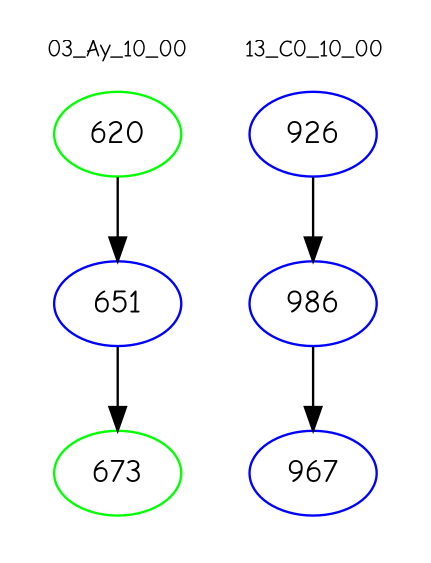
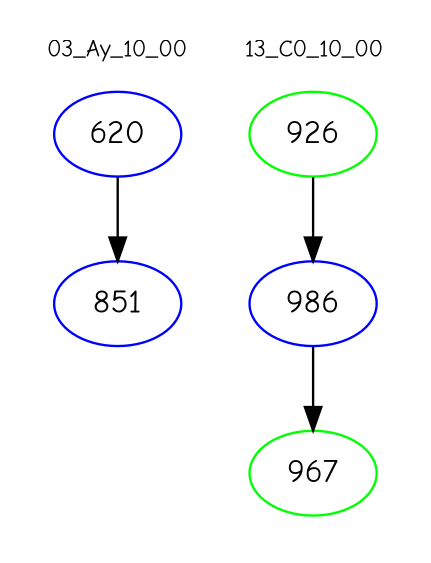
node "620": color green -> blue
node "926": color blue -> green
node "651": label "651" -> "851"
node "673": removed
node "967": color blue -> green
